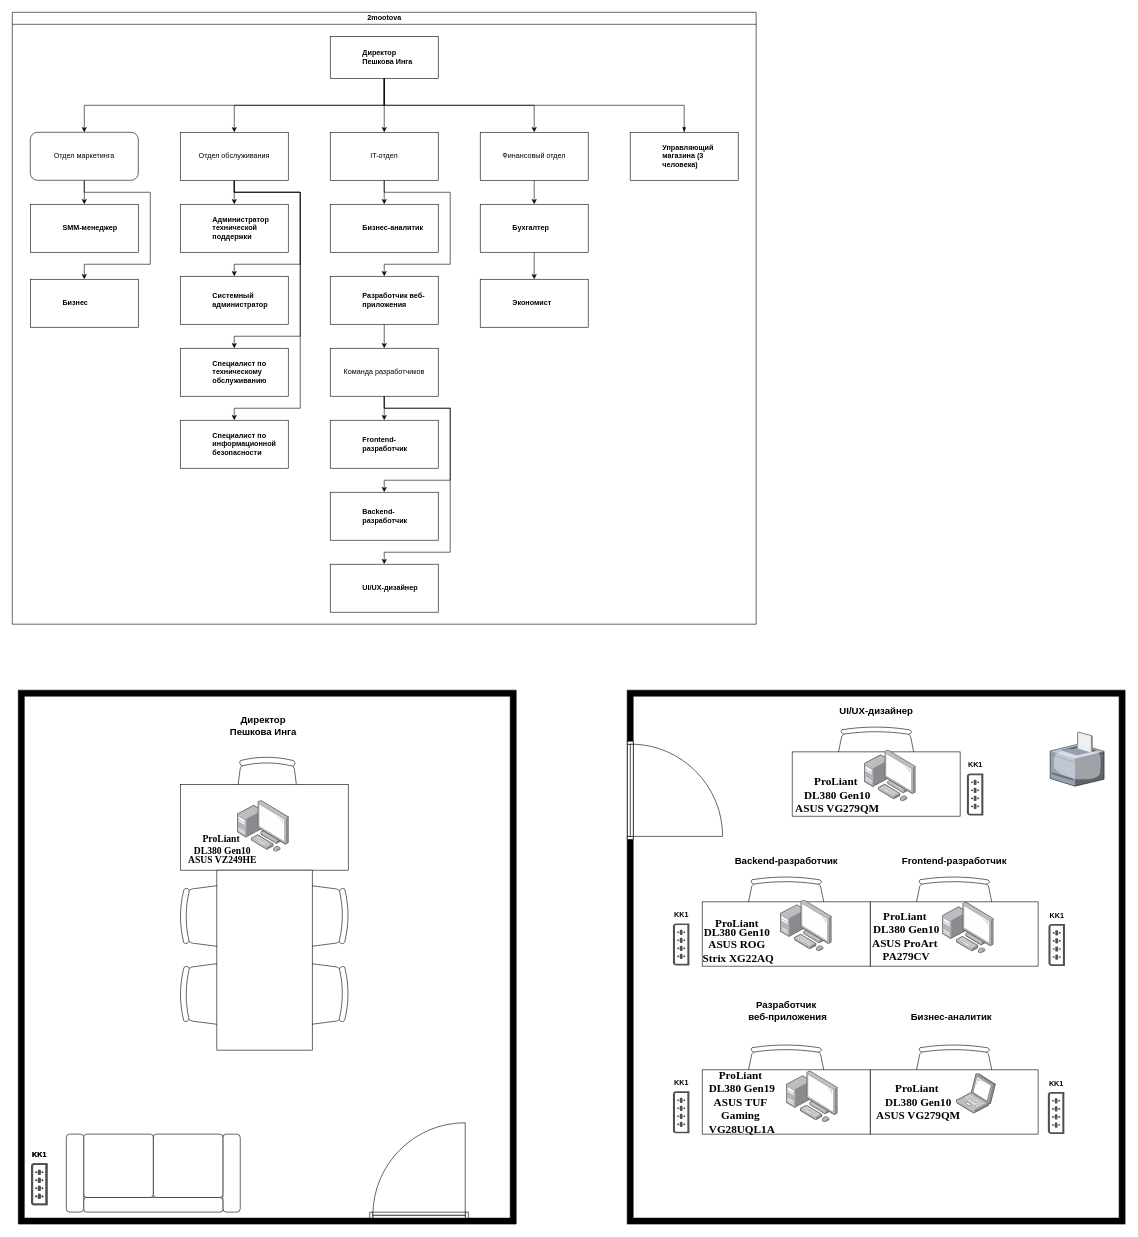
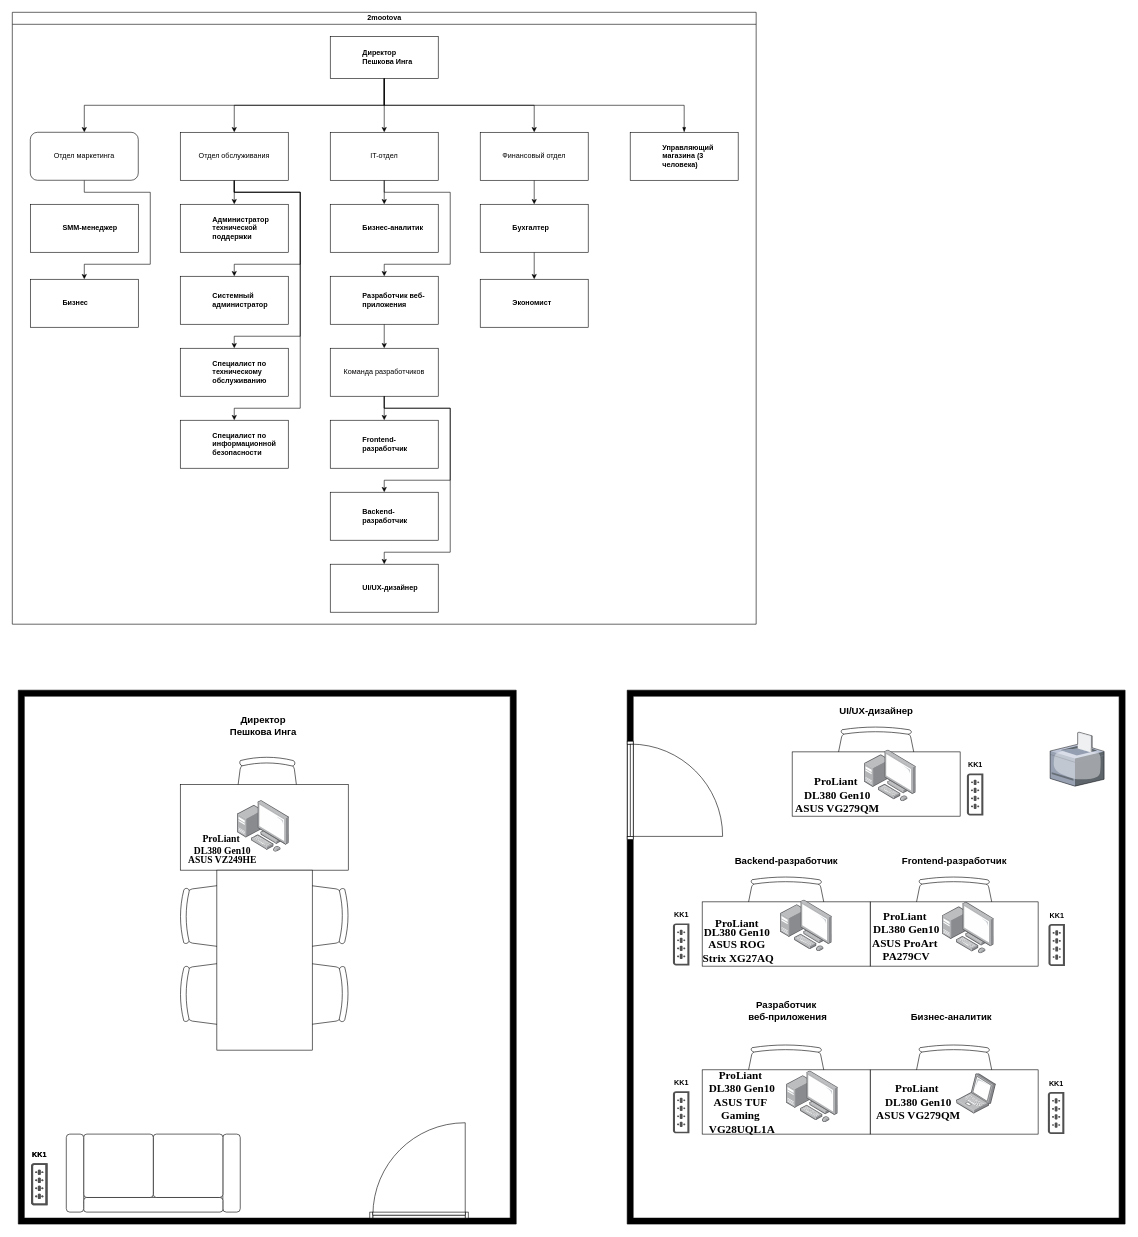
edge "Отдел маркетинга" -> "SMM-менеджер": removed
node "ProLiant DL380 Gen10 ASUS ROG Strix XG22AQ": label "ProLiant DL380 Gen10 ASUS ROG Strix XG22AQ" -> "ProLiant DL380 Gen10 ASUS ROG Strix XG27AQ"
node "ProLiant DL380 Gen19 ASUS TUF Gaming VG28UQL1A": label "ProLiant DL380 Gen19 ASUS TUF Gaming VG28UQL1A" -> "ProLiant DL380 Gen10 ASUS TUF Gaming VG28UQL1A"
